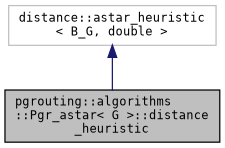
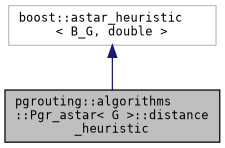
node "distance::astar_heuristic < B_G, double >": label "distance::astar_heuristic < B_G, double >" -> "boost::astar_heuristic < B_G, double >"
